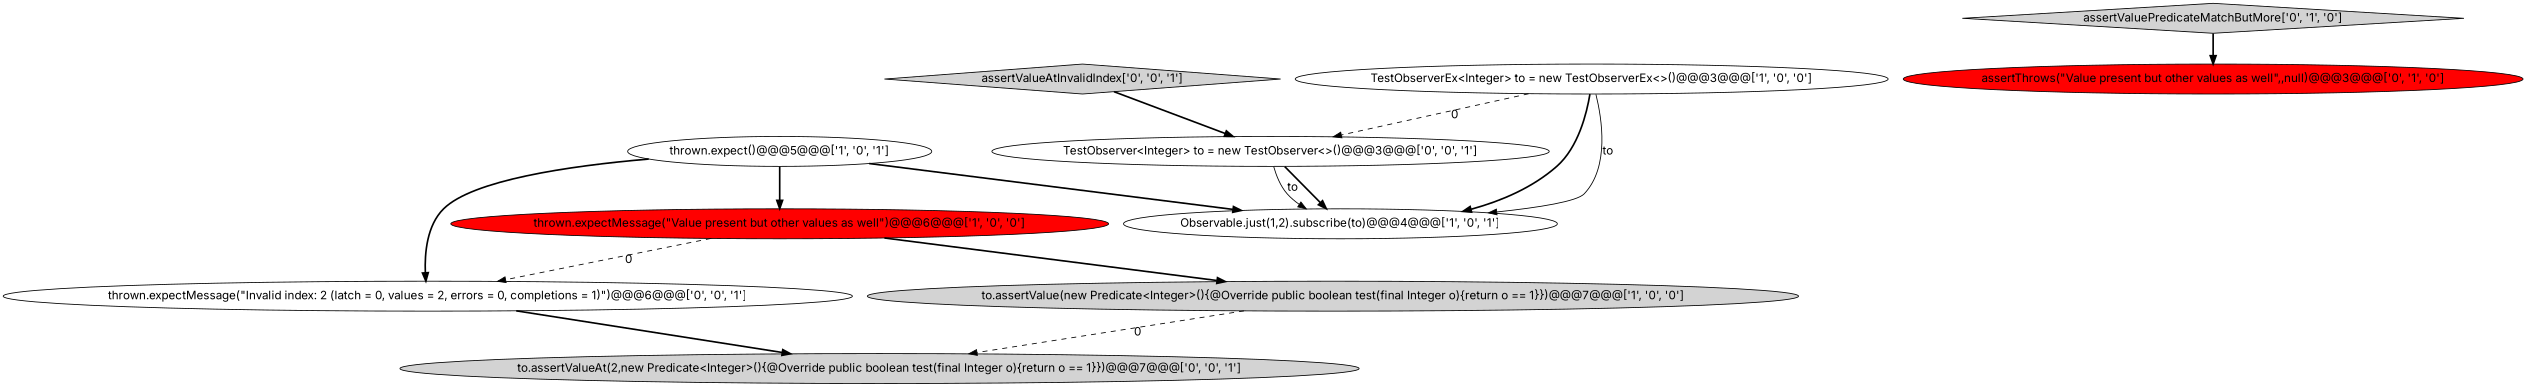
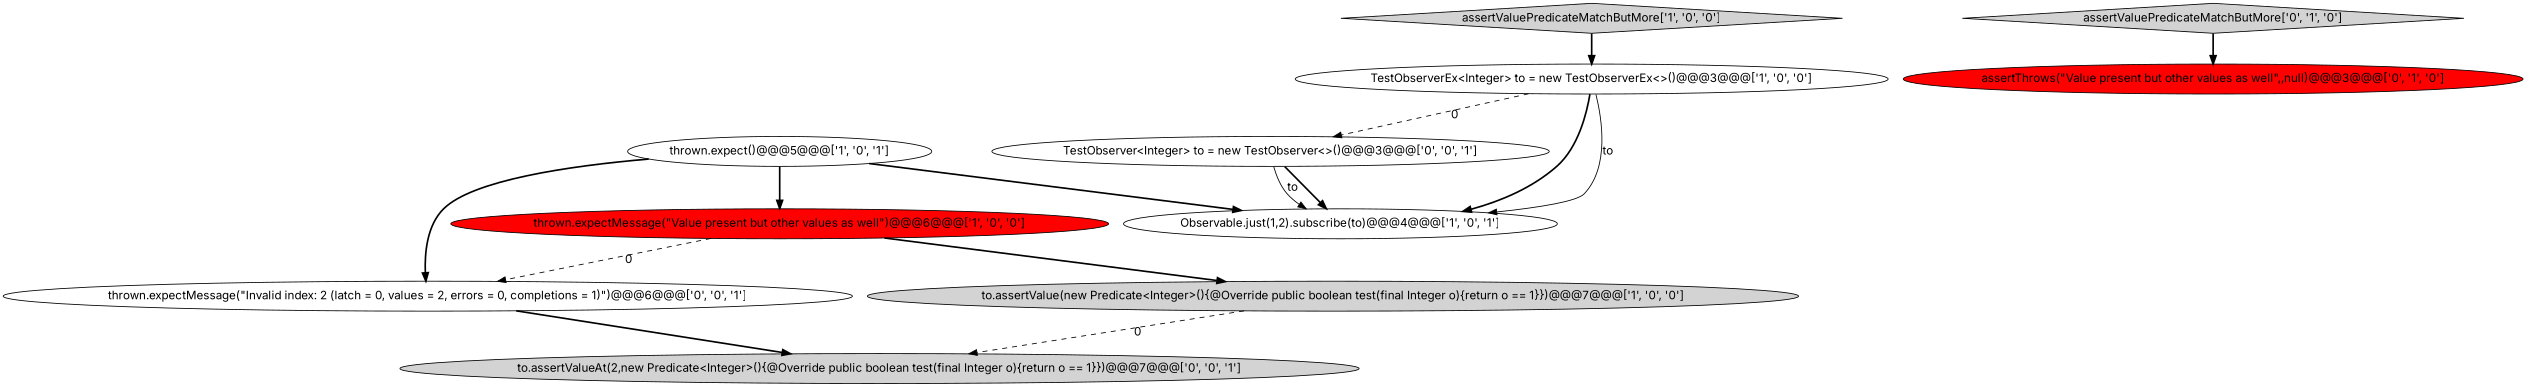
node "assertValuePredicateMatchButMore['1', '0', '0']": added
node "assertValueAtInvalidIndex['0', '0', '1']": removed
